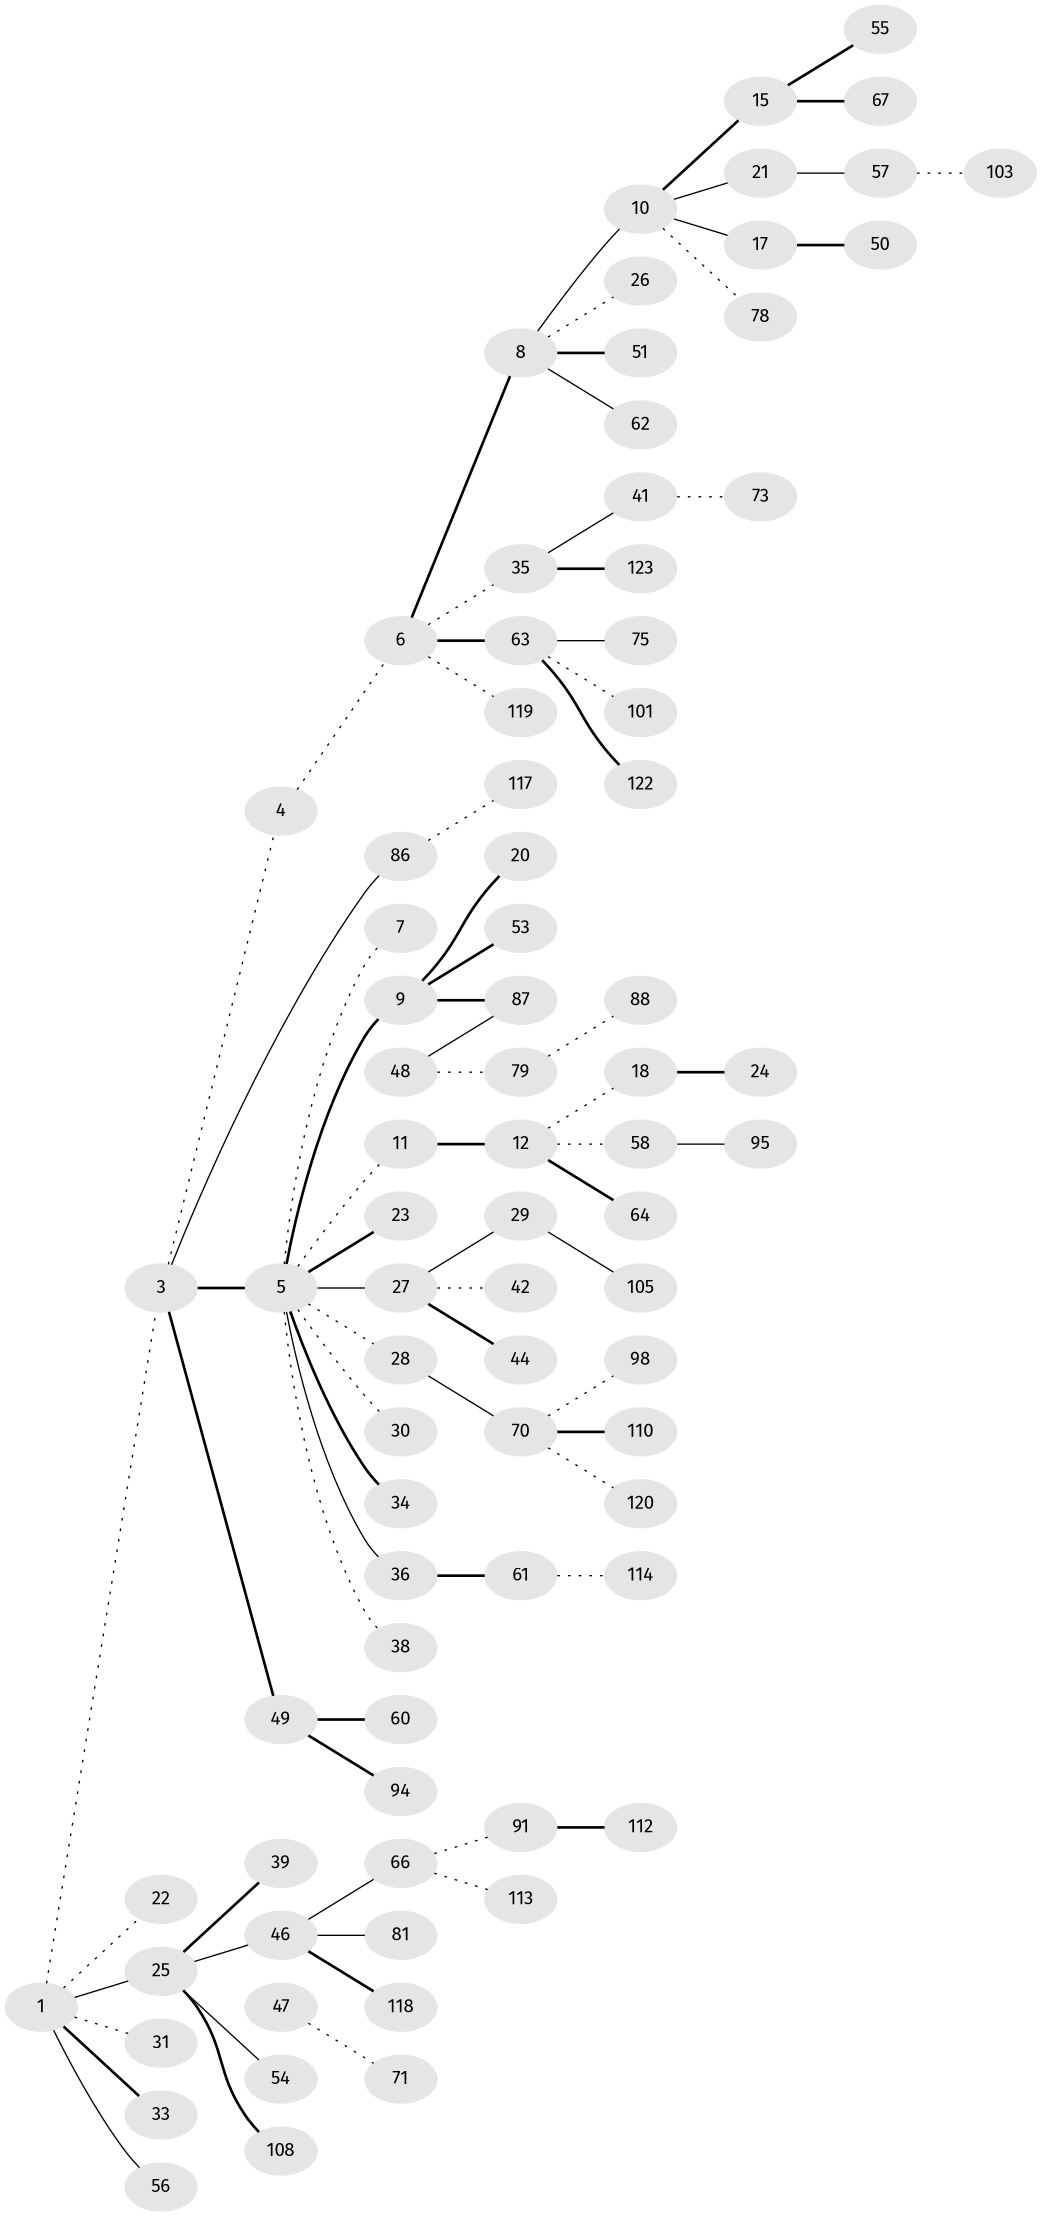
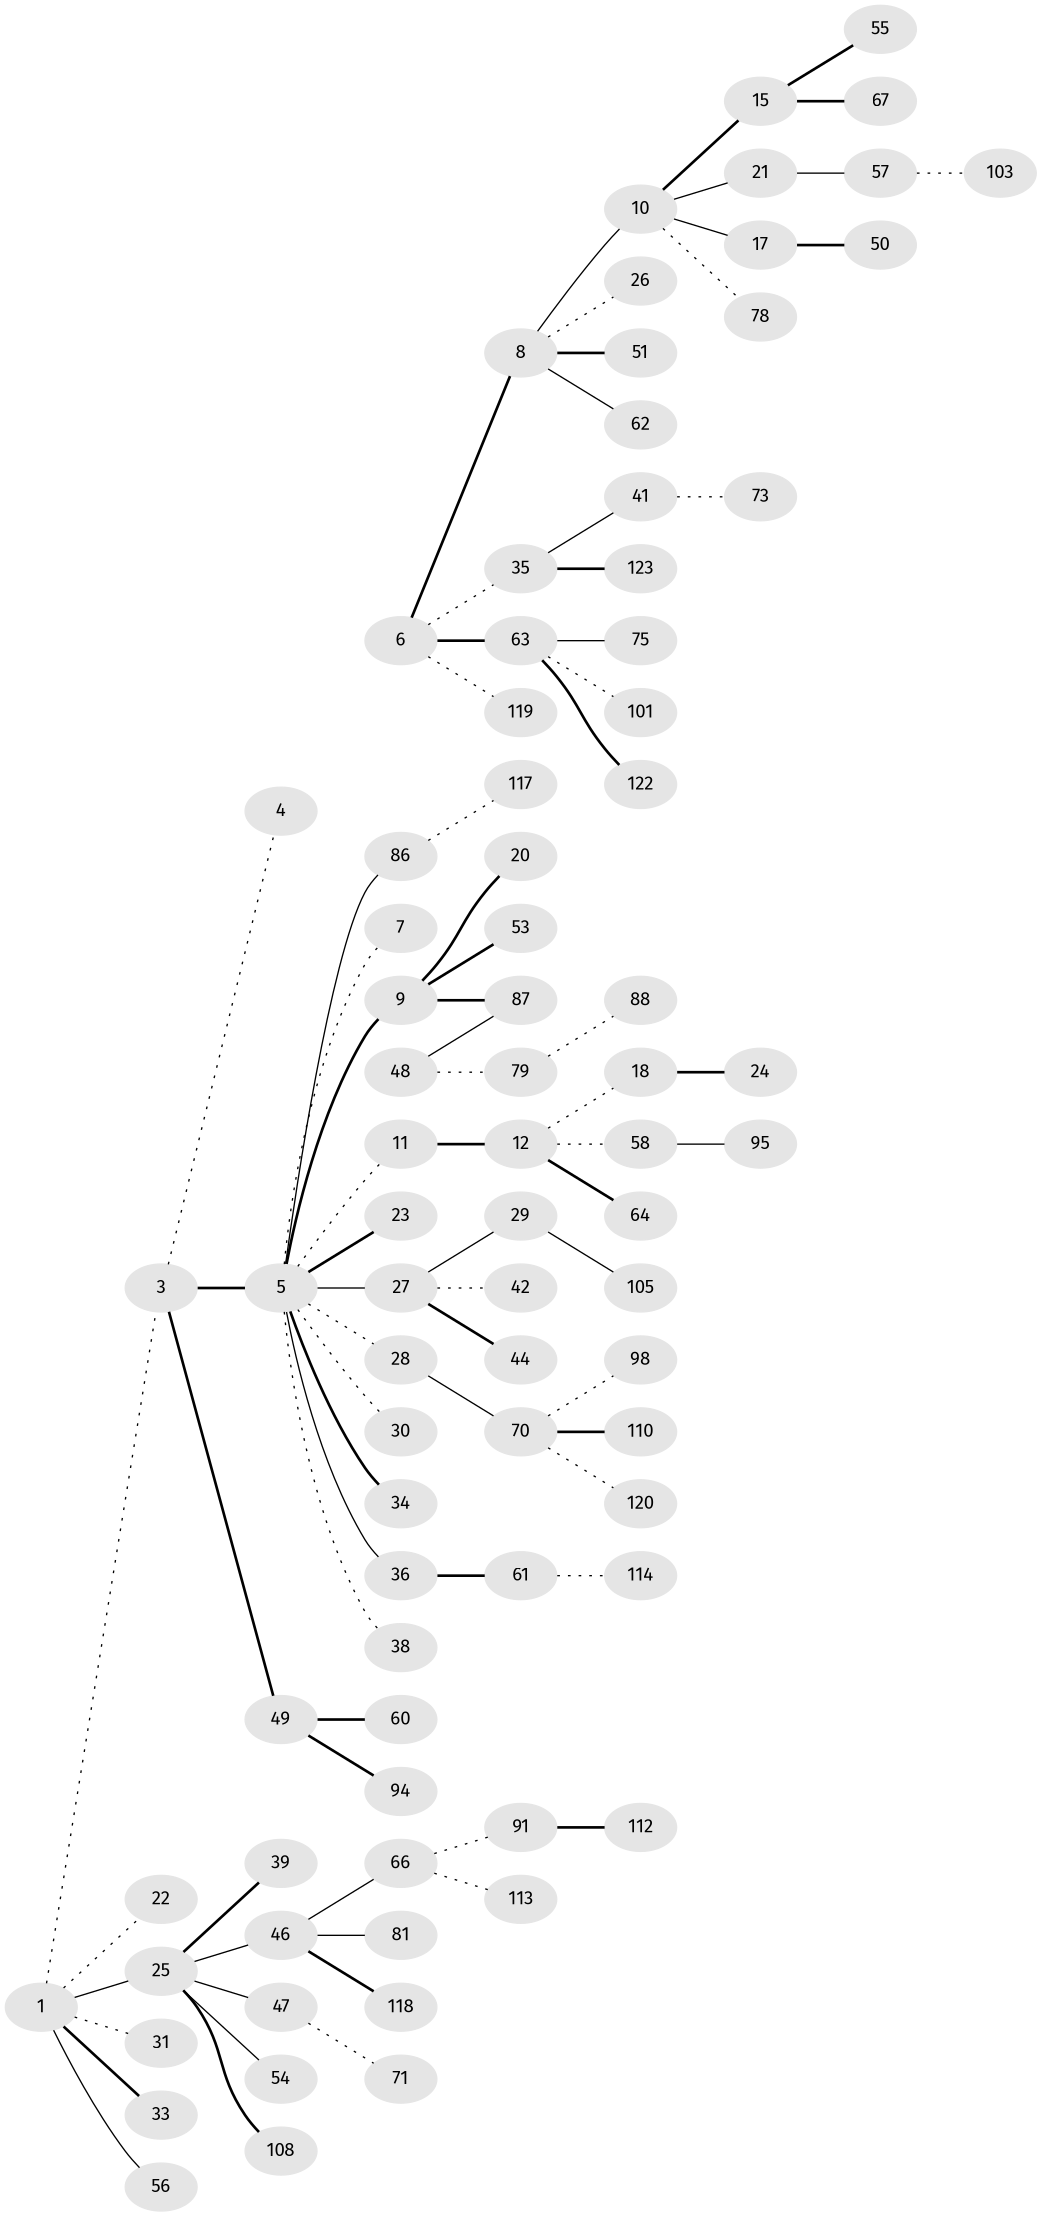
edge "6" -- "4": removed
edge "86" -- "3": now "86" -- "5"
edge "25" -- "47": added
